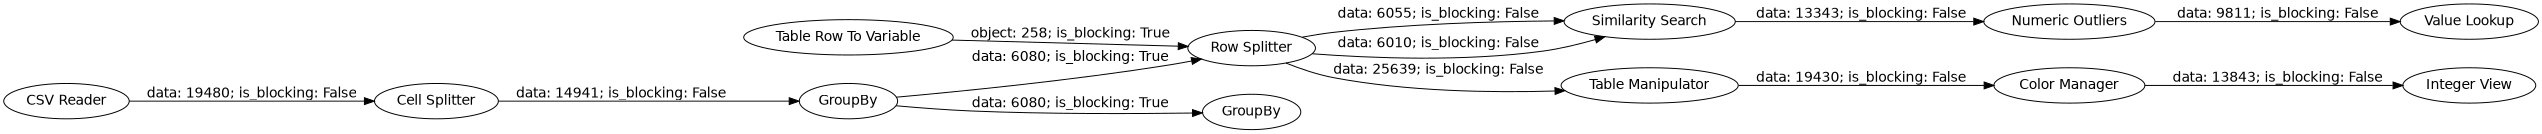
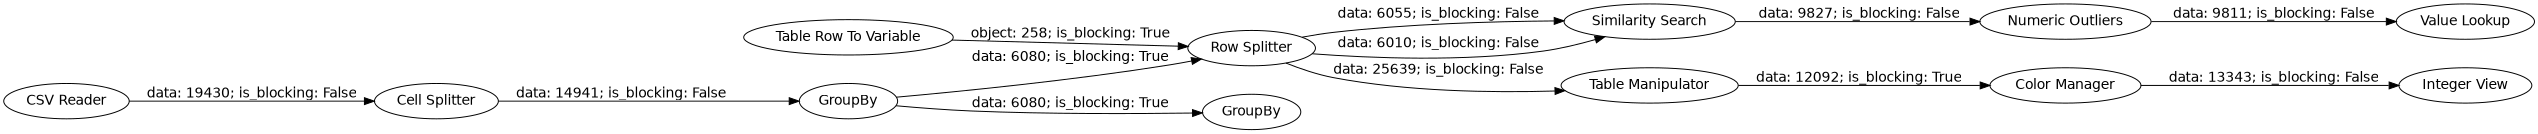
edge "Similarity Search" -> "Numeric Outliers": label "data: 13343; is_blocking: False" -> "data: 9827; is_blocking: False"
edge "Table Manipulator" -> "Color Manager": label "data: 19430; is_blocking: False" -> "data: 12092; is_blocking: True"
edge "Color Manager" -> "Integer View": label "data: 13843; is_blocking: False" -> "data: 13343; is_blocking: False"
edge "CSV Reader" -> "Cell Splitter": label "data: 19480; is_blocking: False" -> "data: 19430; is_blocking: False"
